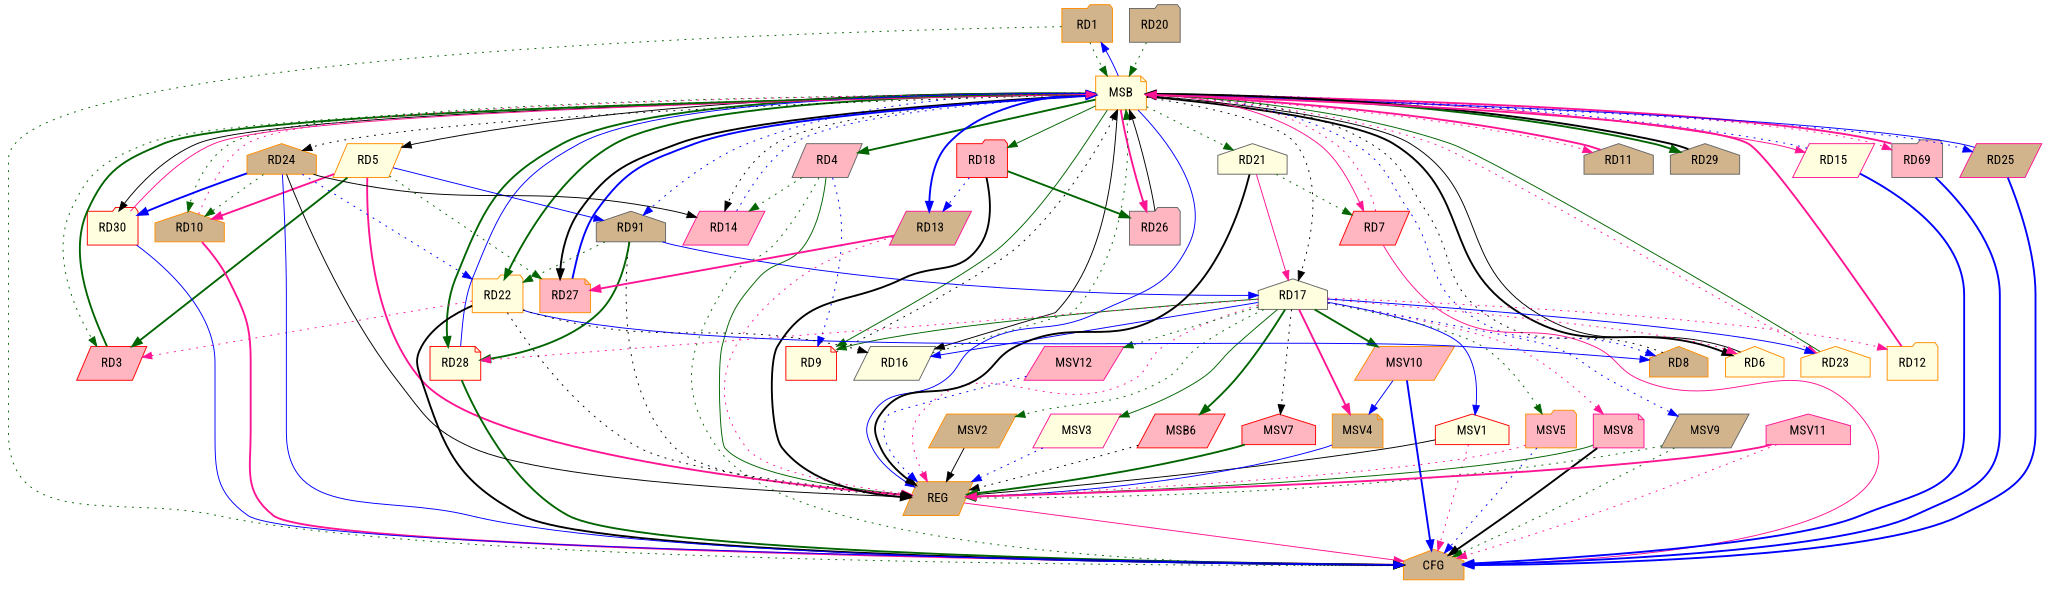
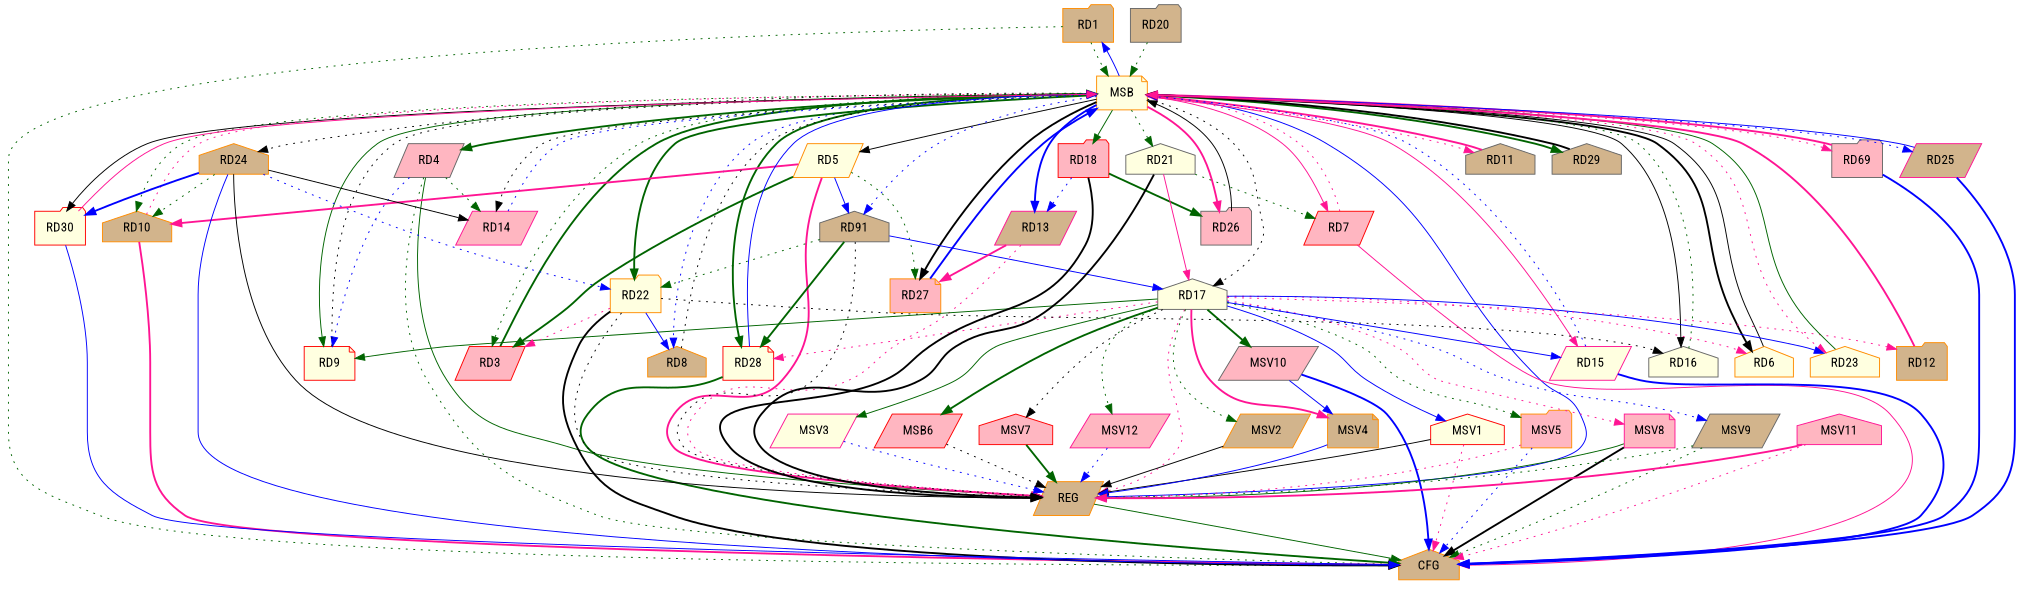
edge "RD17" -> "RD16": now "RD17" -> "RD15"
node "RD16": shape parallelogram -> house
node "MSV10": color darkorange -> gray40
node "RD12": fillcolor lightyellow -> tan
edge "REG" -> "CFG": color deeppink -> darkgreen
